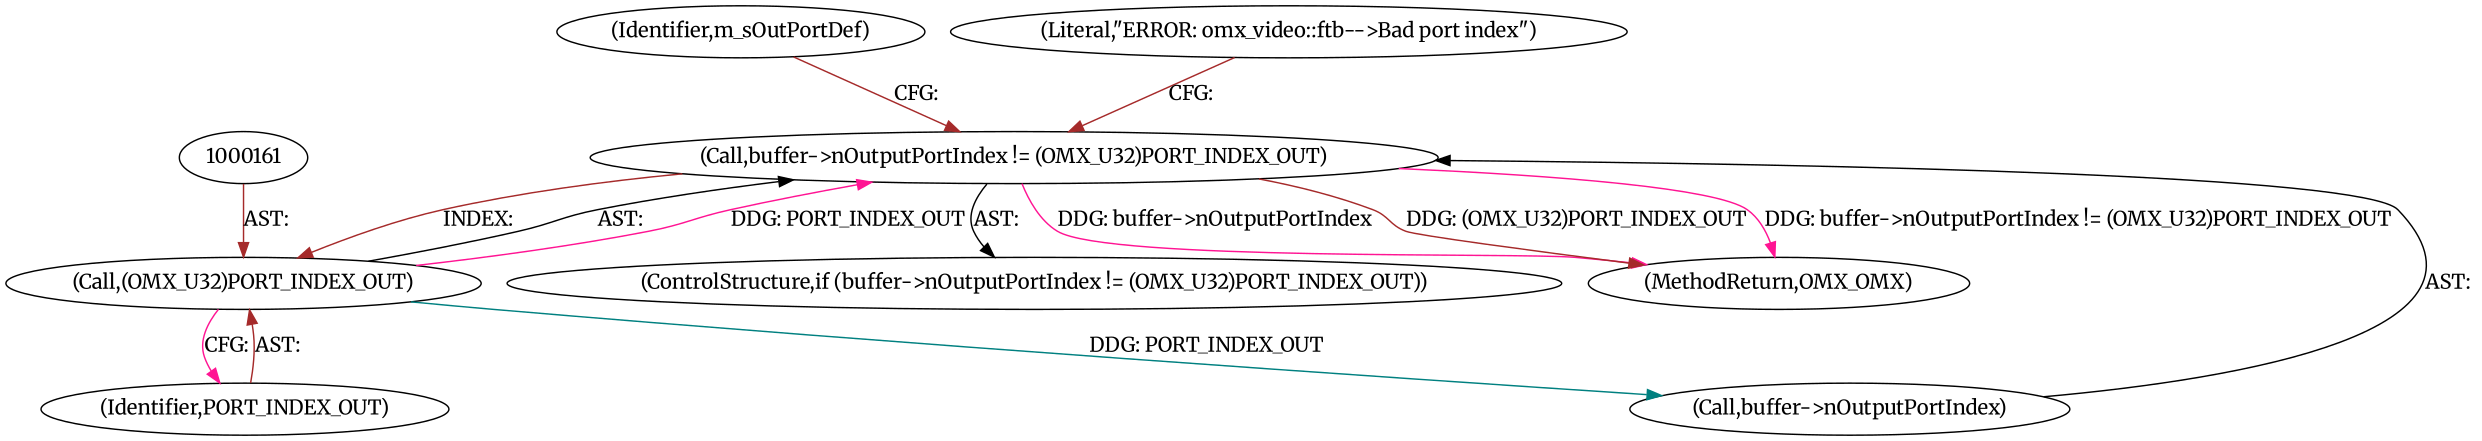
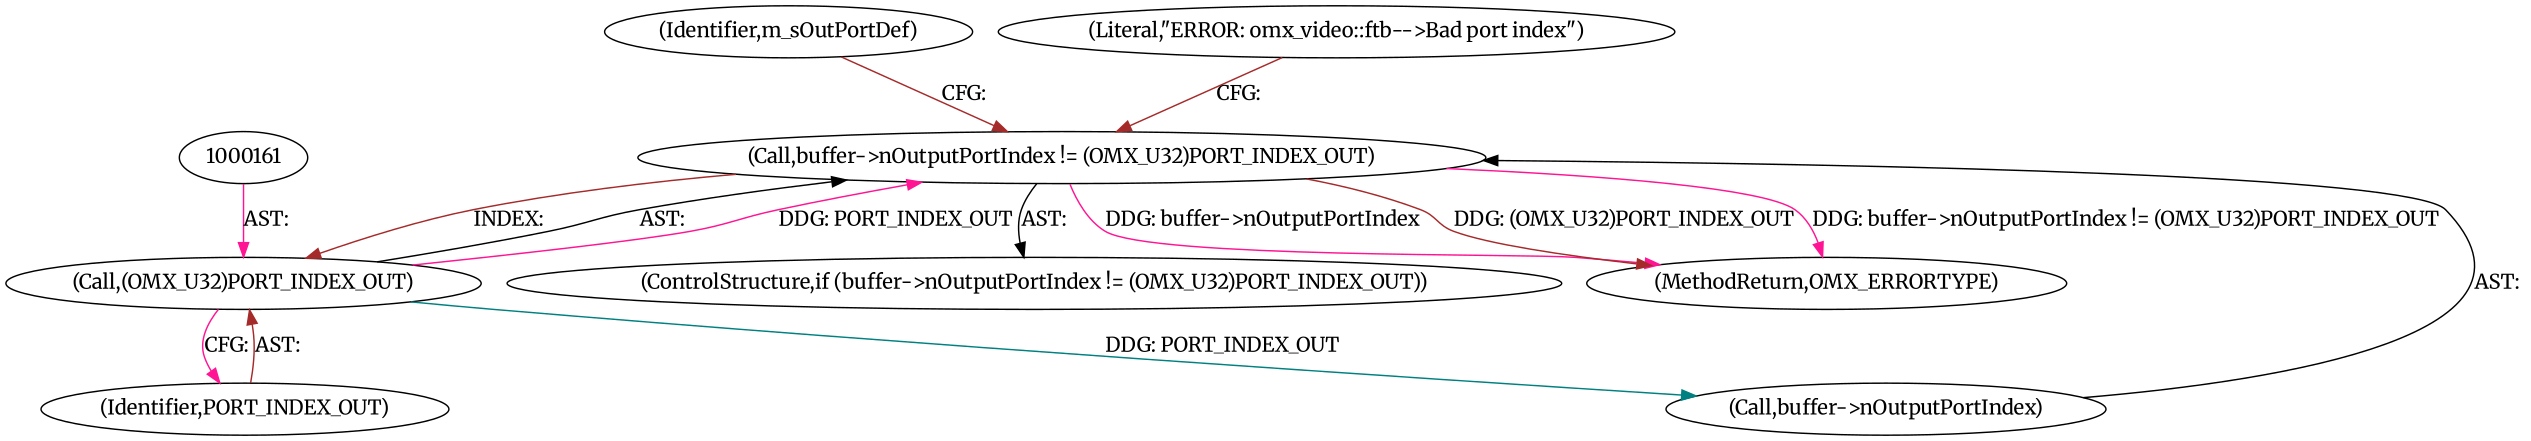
edge "1000161" -> "(Call,(OMX_U32)PORT_INDEX_OUT)": color brown -> deeppink
node "(MethodReturn,OMX_OMX)": label "(MethodReturn,OMX_OMX)" -> "(MethodReturn,OMX_ERRORTYPE)"
